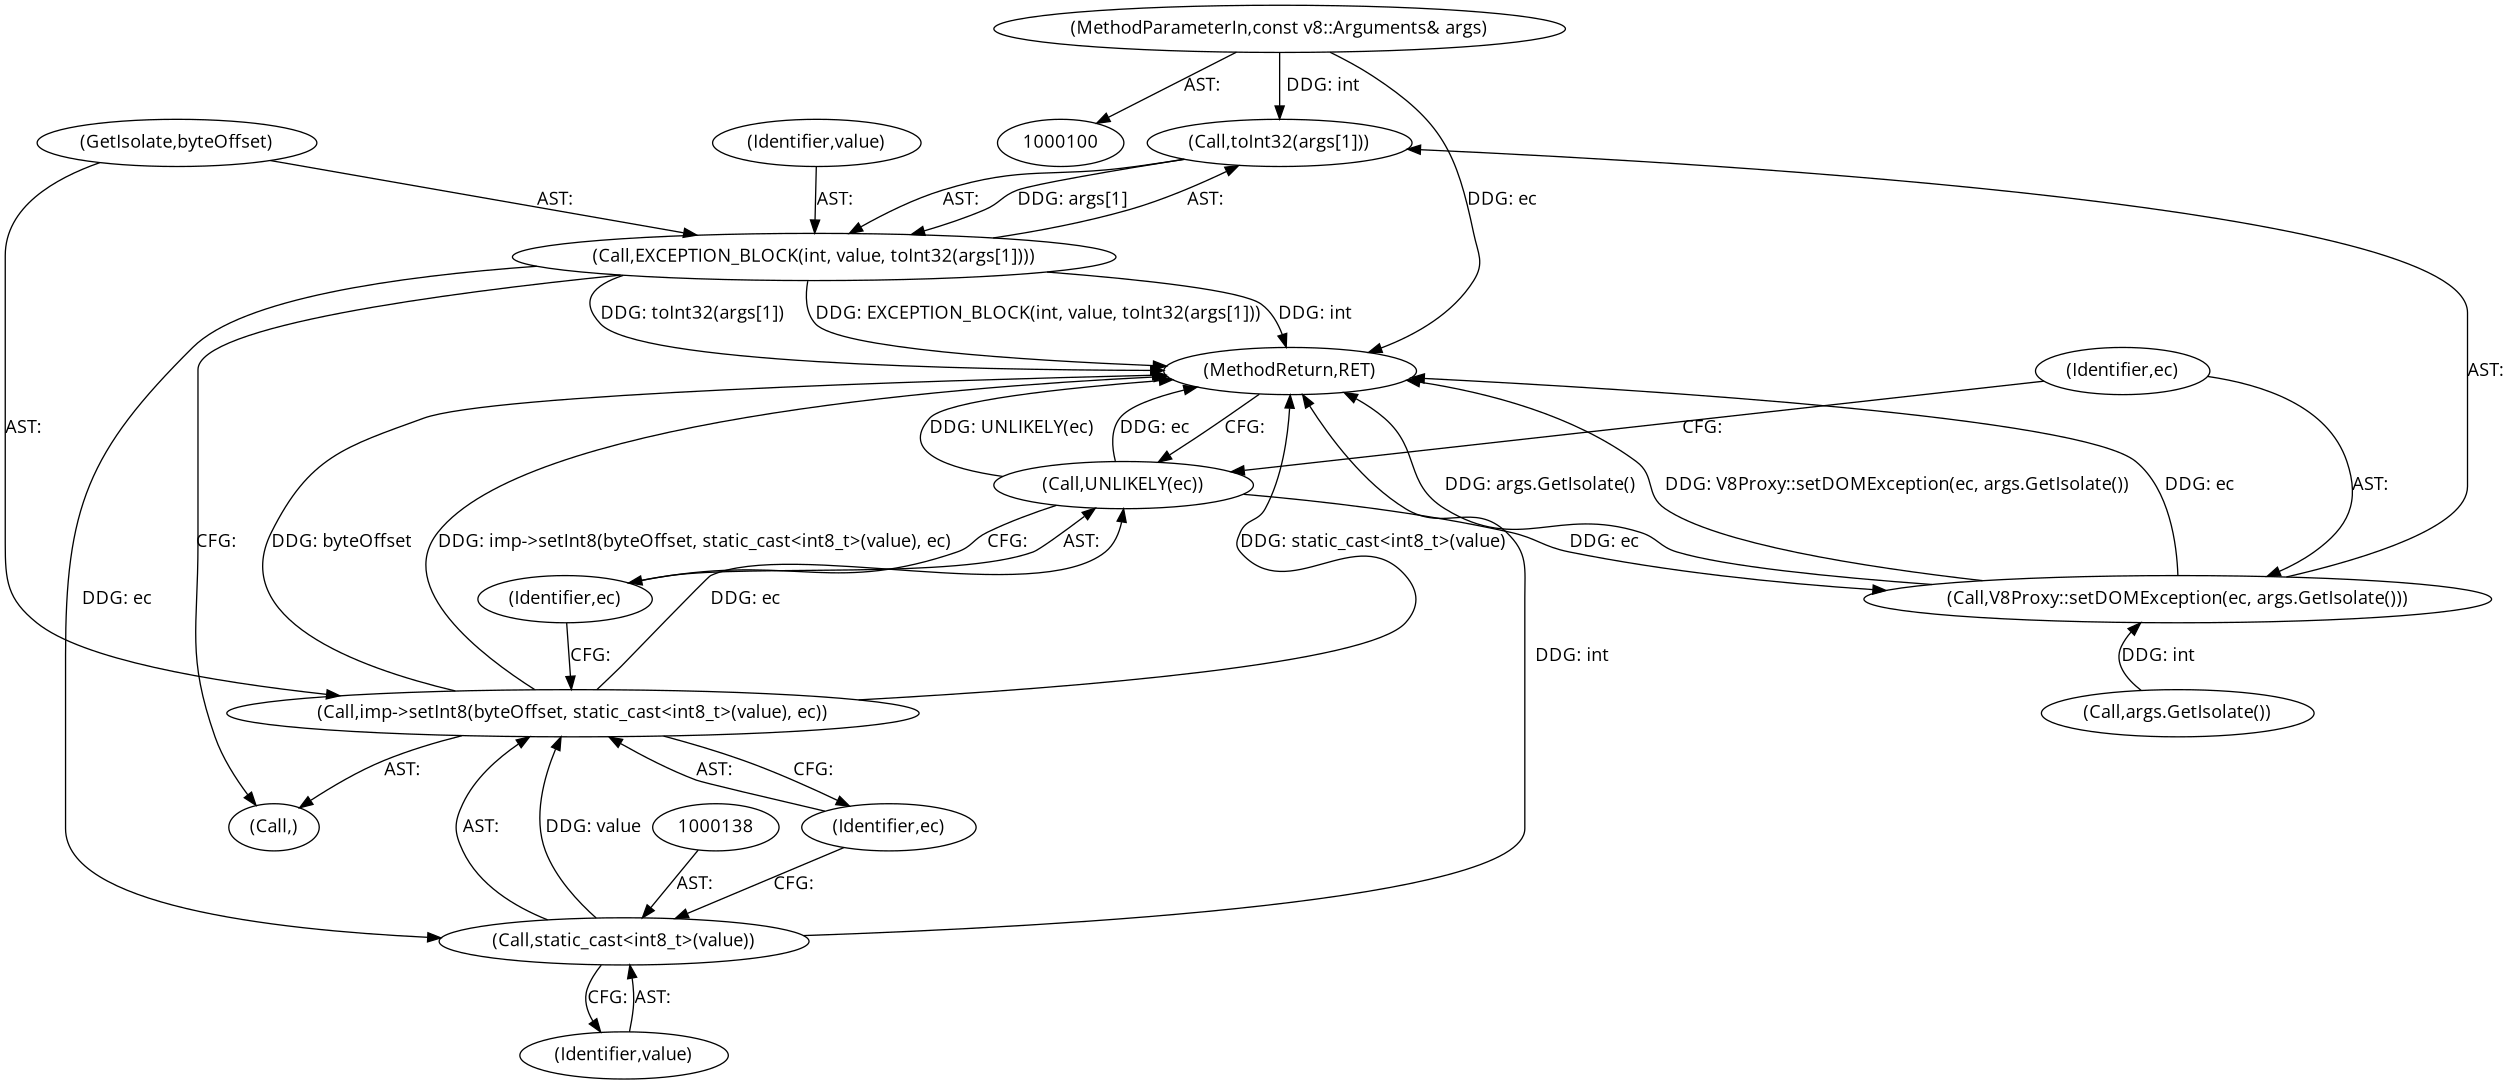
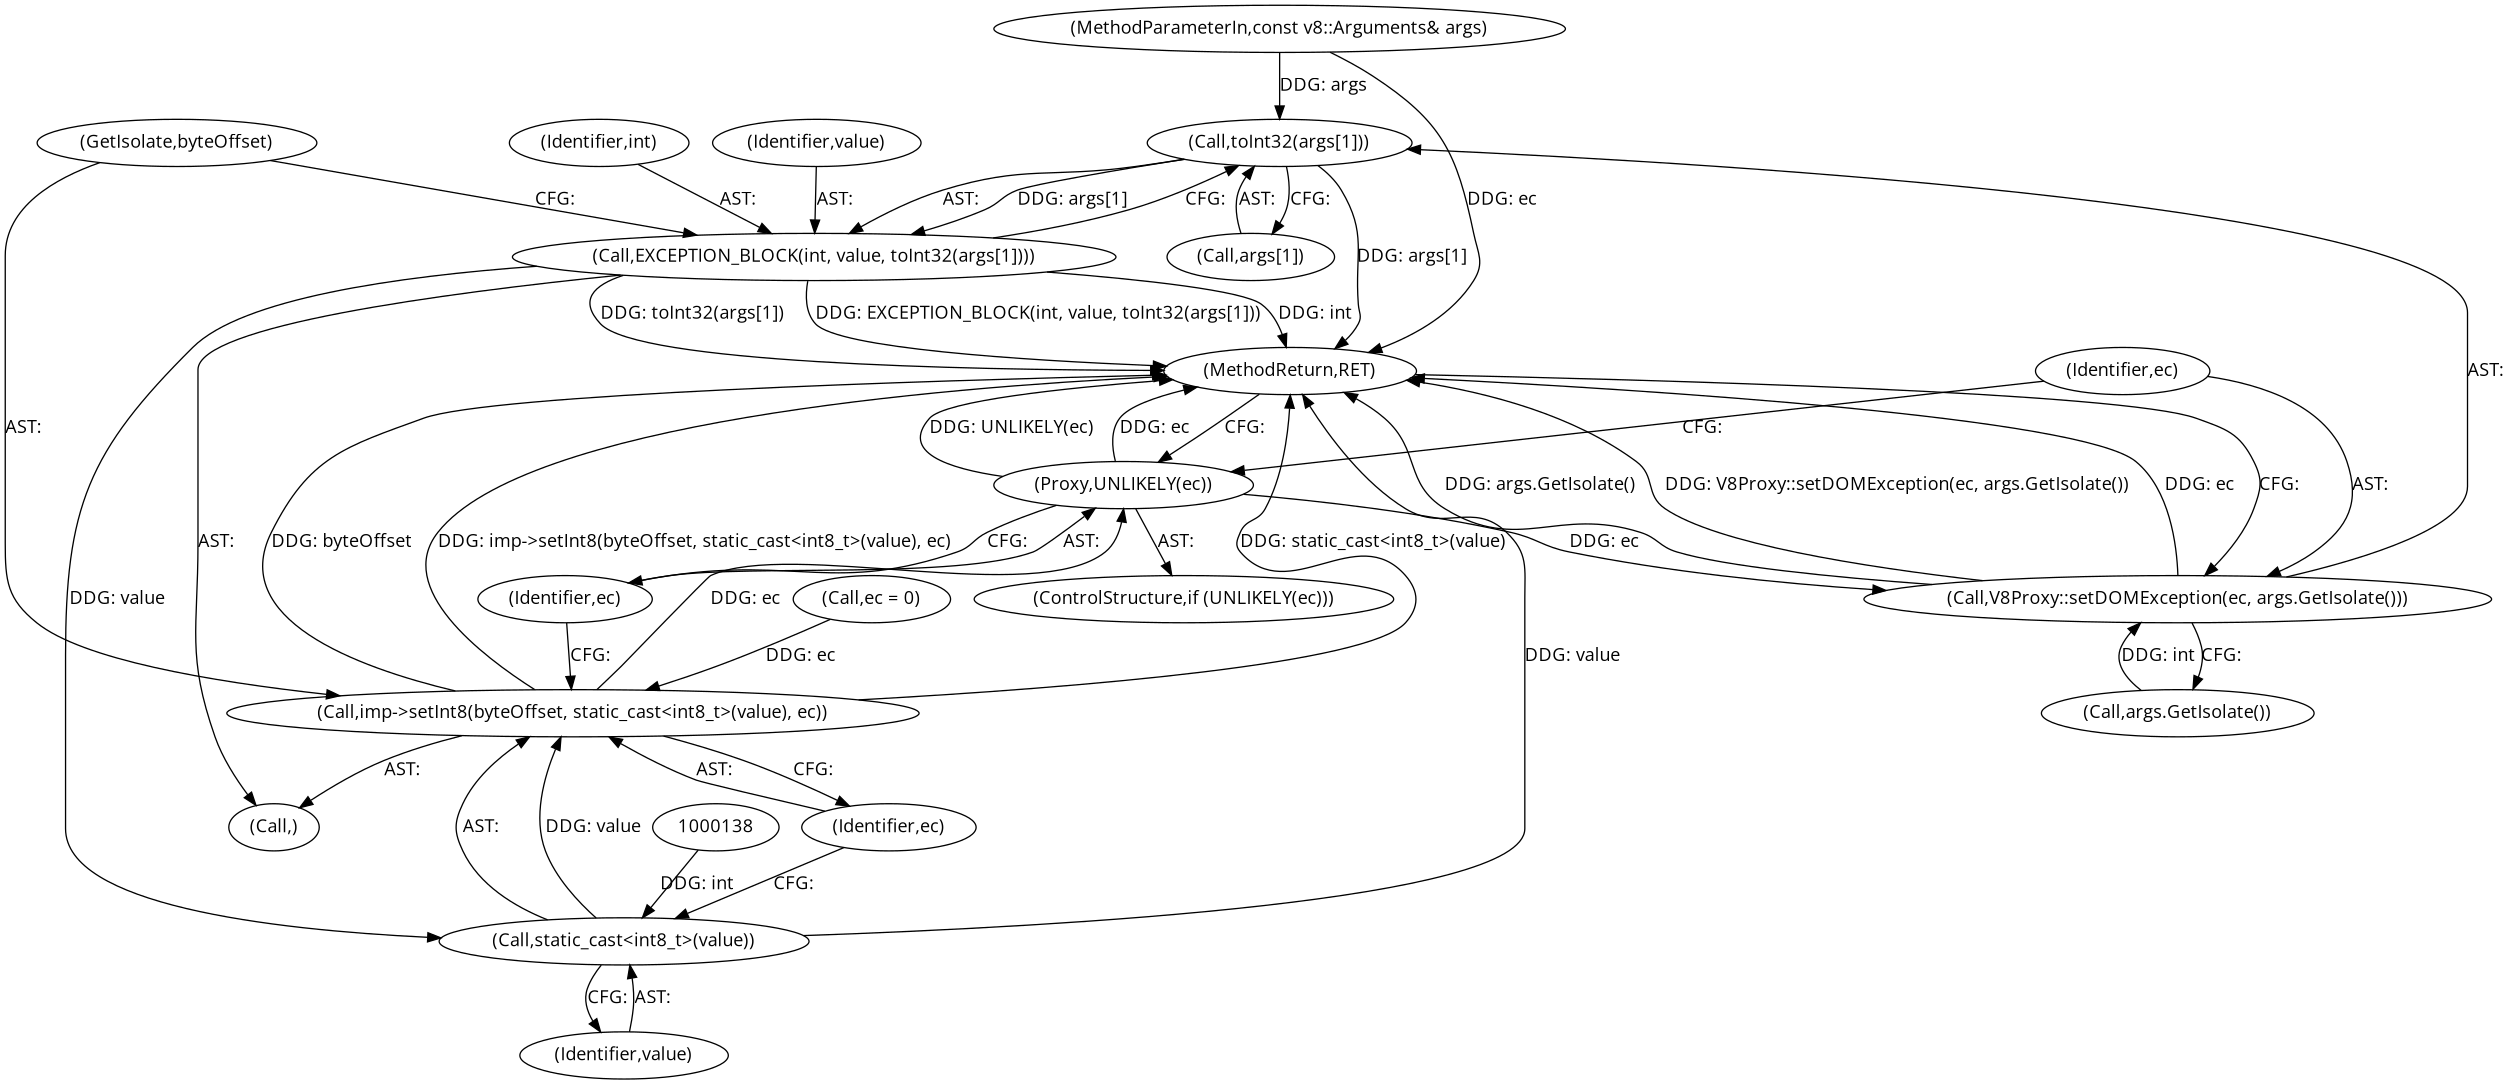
edge "(MethodParameterIn,const v8::Arguments& args)" -> "(Call,toInt32(args[1]))": label "DDG: int" -> "DDG: args"
node "(Identifier,int)": added
node "1000100": removed
edge "(GetIsolate,byteOffset)" -> "(Call,EXCEPTION_BLOCK(int, value, toInt32(args[1])))": label "AST: " -> "CFG: "
edge "(Call,EXCEPTION_BLOCK(int, value, toInt32(args[1])))" -> "(Call,toInt32(args[1]))": label "AST: " -> "CFG: "
edge "(Call,toInt32(args[1]))" -> "(MethodReturn,RET)": added, label "DDG: args[1]"
node "(Call,args[1])": added
edge "(MethodReturn,RET)" -> "(Call,V8Proxy::setDOMException(ec, args.GetIsolate()))": added, label "CFG:"
node "(Call,UNLIKELY(ec))": label "(Call,UNLIKELY(ec))" -> "(Proxy,UNLIKELY(ec))"
edge "(Call,EXCEPTION_BLOCK(int, value, toInt32(args[1])))" -> "(Call,)": label "CFG: " -> "AST: "
edge "(Call,EXCEPTION_BLOCK(int, value, toInt32(args[1])))" -> "(Call,static_cast<int8_t>(value))": label "DDG: ec" -> "DDG: value"
node "(Call,ec = 0)": added
node "(ControlStructure,if (UNLIKELY(ec)))": added
edge "(Call,V8Proxy::setDOMException(ec, args.GetIsolate()))" -> "(Call,args.GetIsolate())": added, label "CFG:"
edge "(Call,static_cast<int8_t>(value))" -> "(MethodReturn,RET)": label "DDG: int" -> "DDG: value"
edge "1000138" -> "(Call,static_cast<int8_t>(value))": label "AST: " -> "DDG: int"
